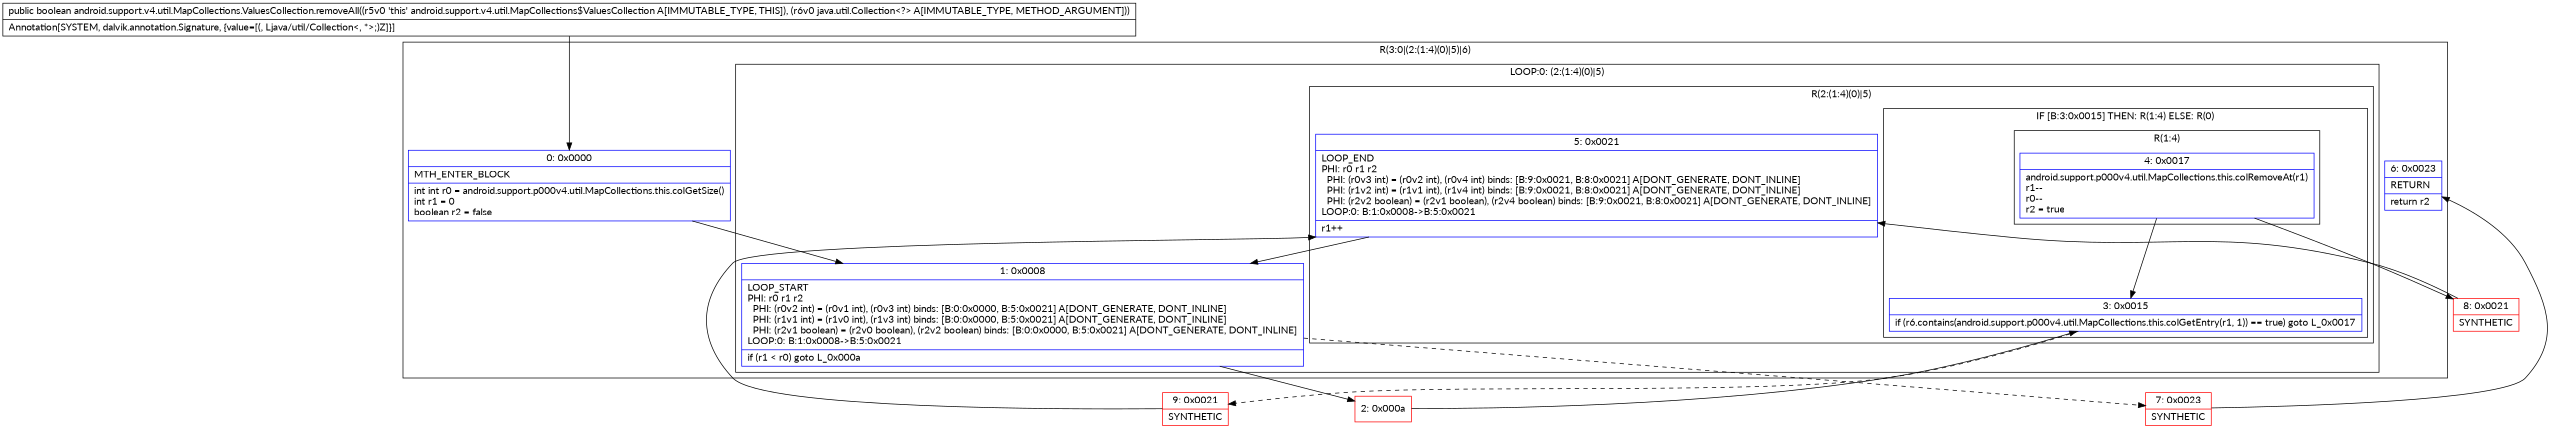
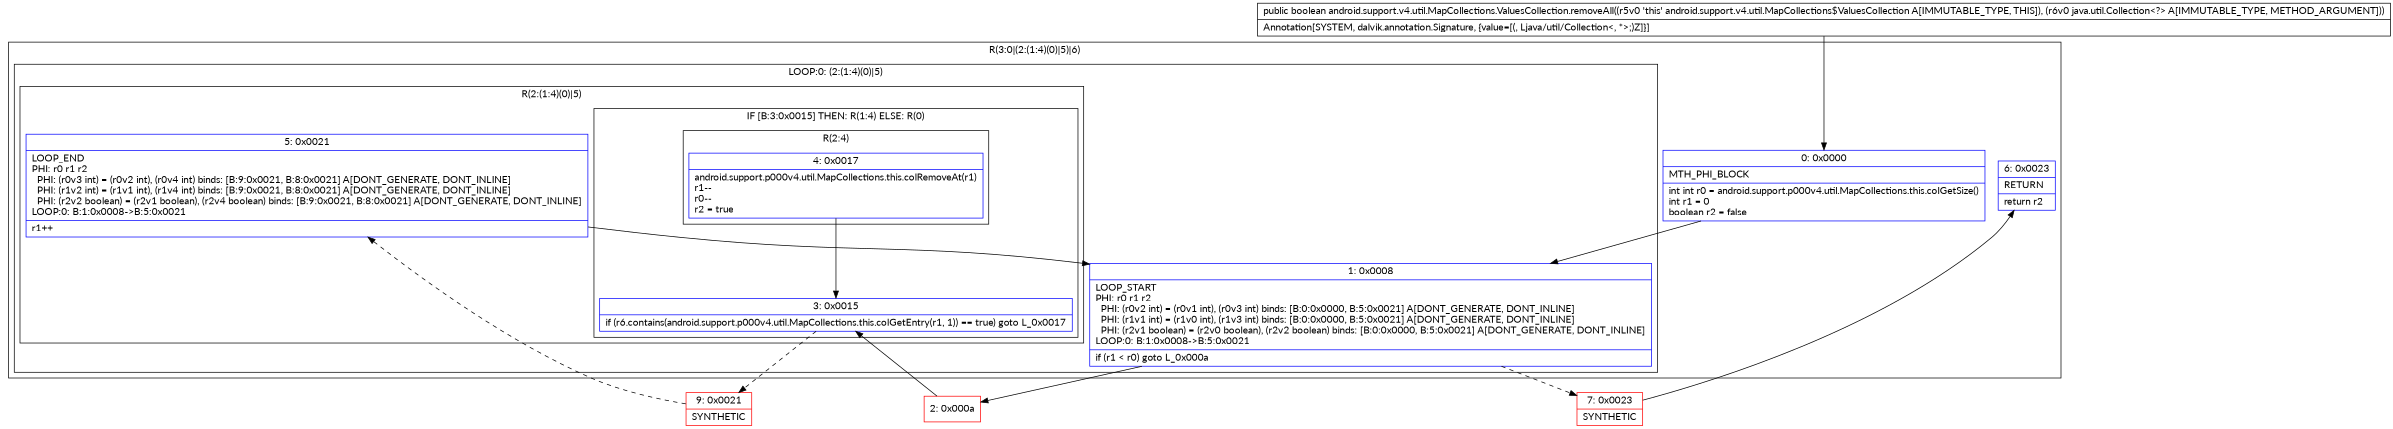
cluster "R(1:4)": label "R(1:4)" -> "R(2:4)"
node "0: 0x0000": text "MTH_ENTER_BLOCK" -> "MTH_PHI_BLOCK"
edge "9: 0x0021" -> "5: 0x0021": style solid -> dashed
node "8: 0x0021": removed
